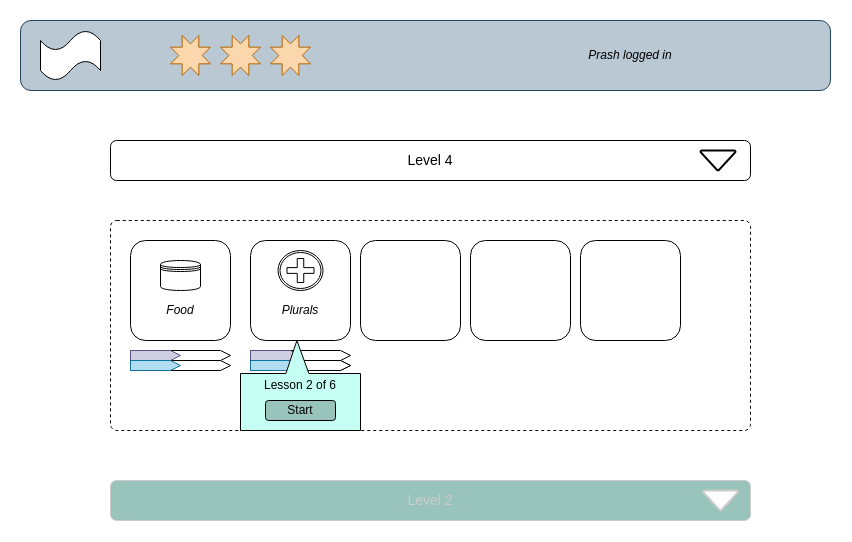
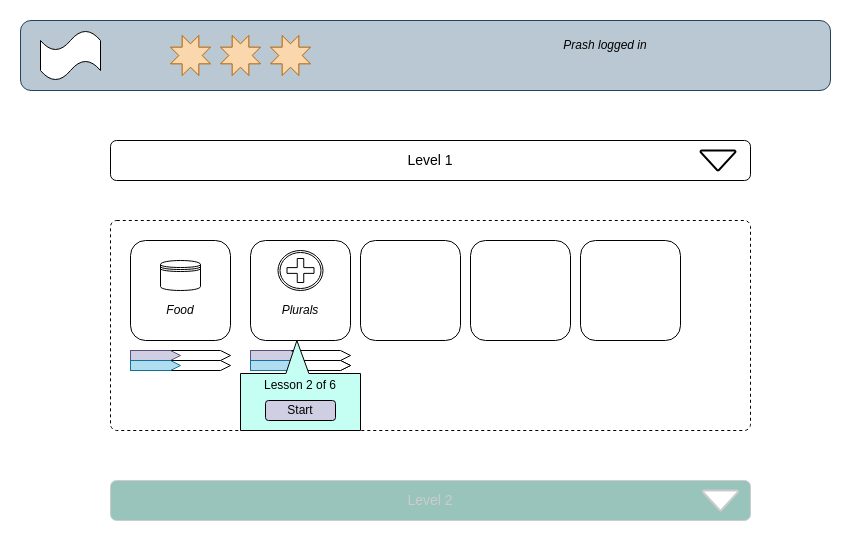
node "Prash logged in": moved (631, 56) -> (606, 46)
node "Level 4": label "Level 4" -> "Level 1"
node "Start": fillcolor #98c4bc -> #d0cee2
